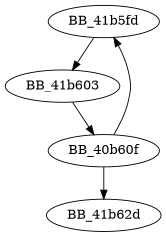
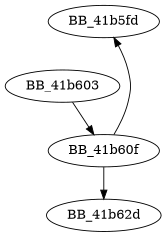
edge "BB_41b5fd" -> "BB_41b603": removed
node "BB_40b60f": label "BB_40b60f" -> "BB_41b60f"
